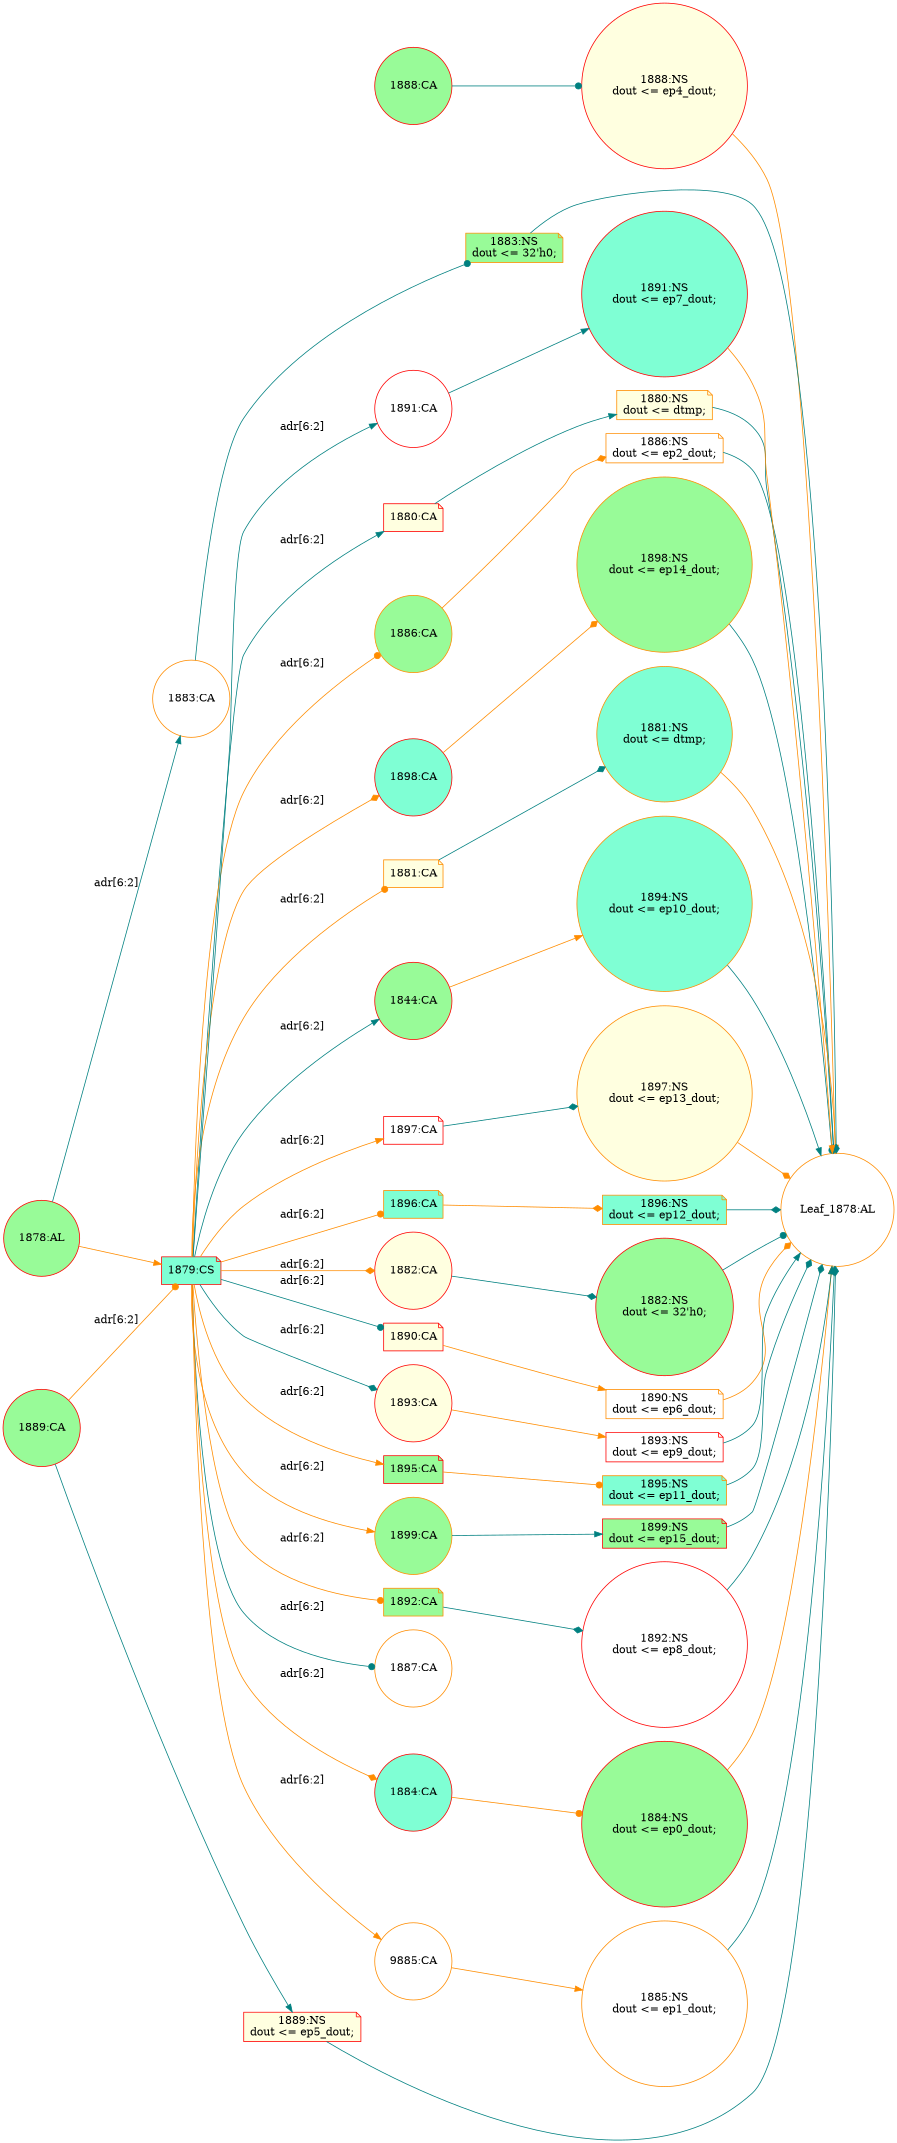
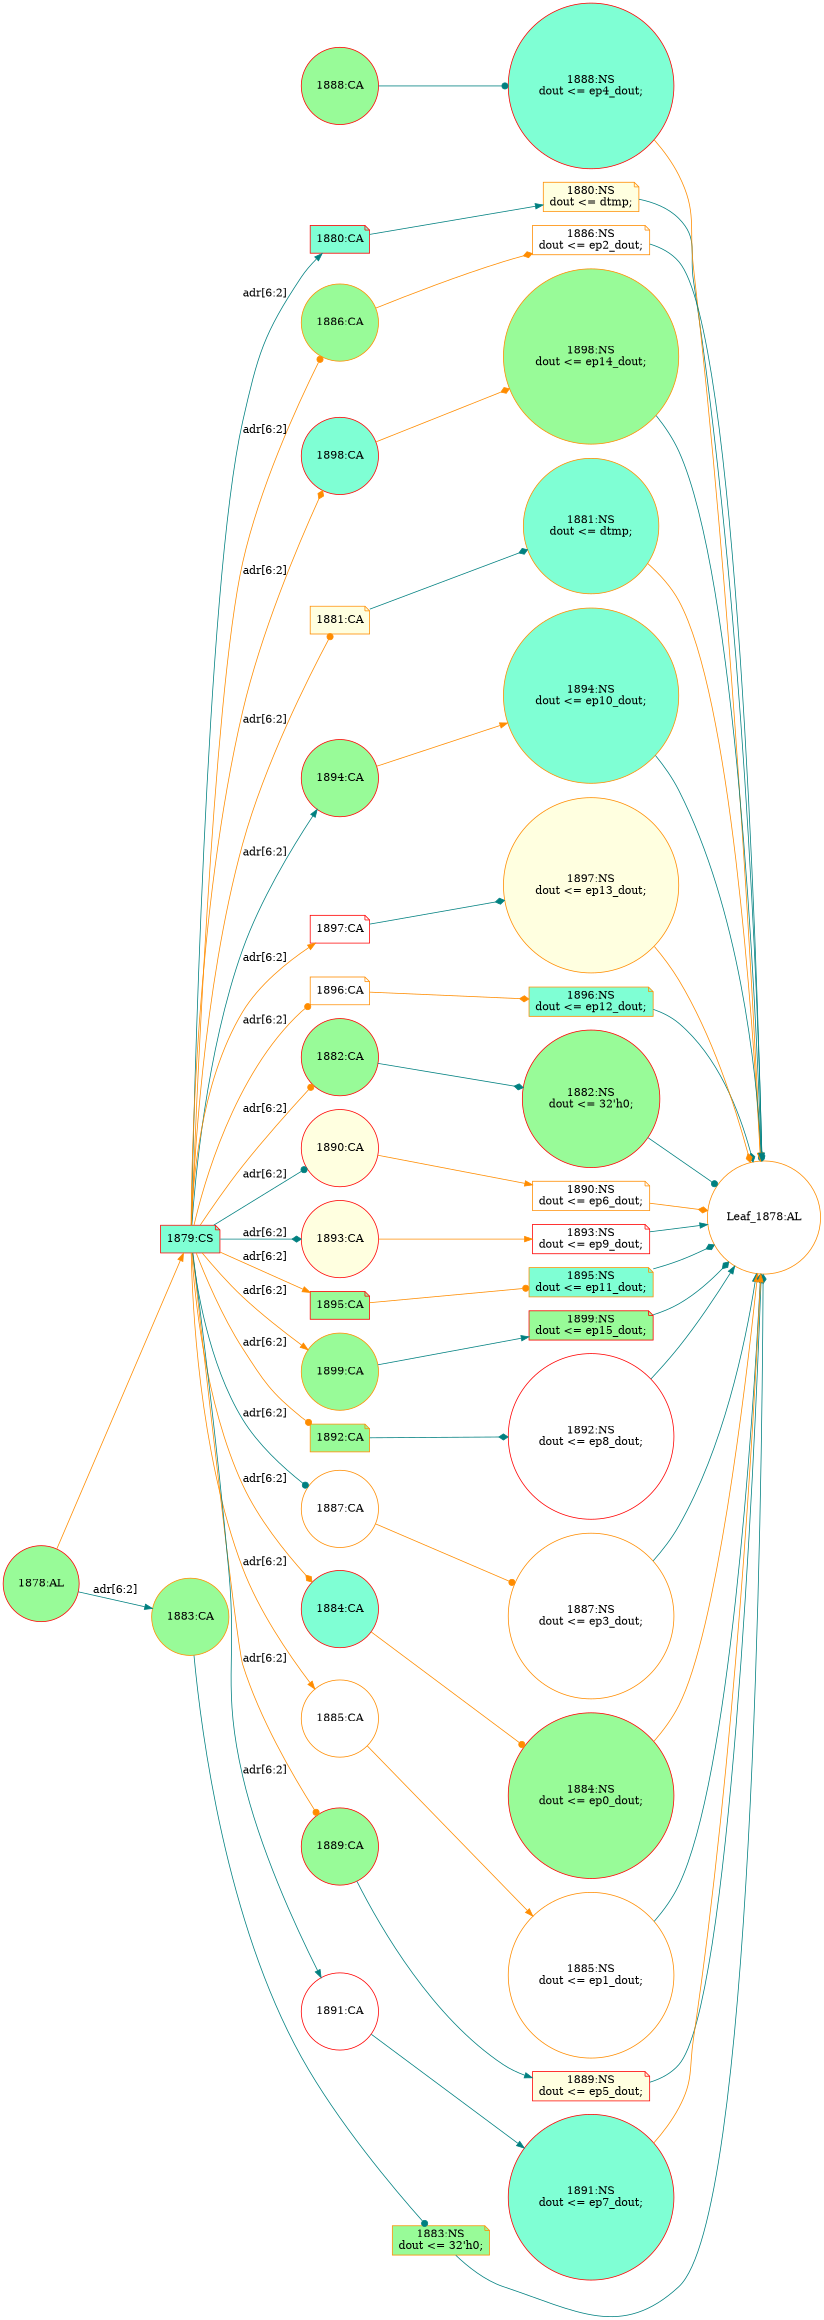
node "1888:NS dout <= ep4_dout;": fillcolor lightyellow -> aquamarine
node "1880:CA": fillcolor lightyellow -> aquamarine
node "1883:CA": fillcolor white -> palegreen
node "1844:CA": label "1844:CA" -> "1894:CA"
node "1896:CA": fillcolor aquamarine -> white
edge "1879:CS" -> "1882:CA": arrowhead diamond -> dot
node "1882:CA": fillcolor lightyellow -> palegreen
node "1890:CA": shape note -> circle
edge "1889:CA" -> "1879:CS": reversed
node "1887:NS dout <= ep3_dout;": added
node "9885:CA": label "9885:CA" -> "1885:CA"
